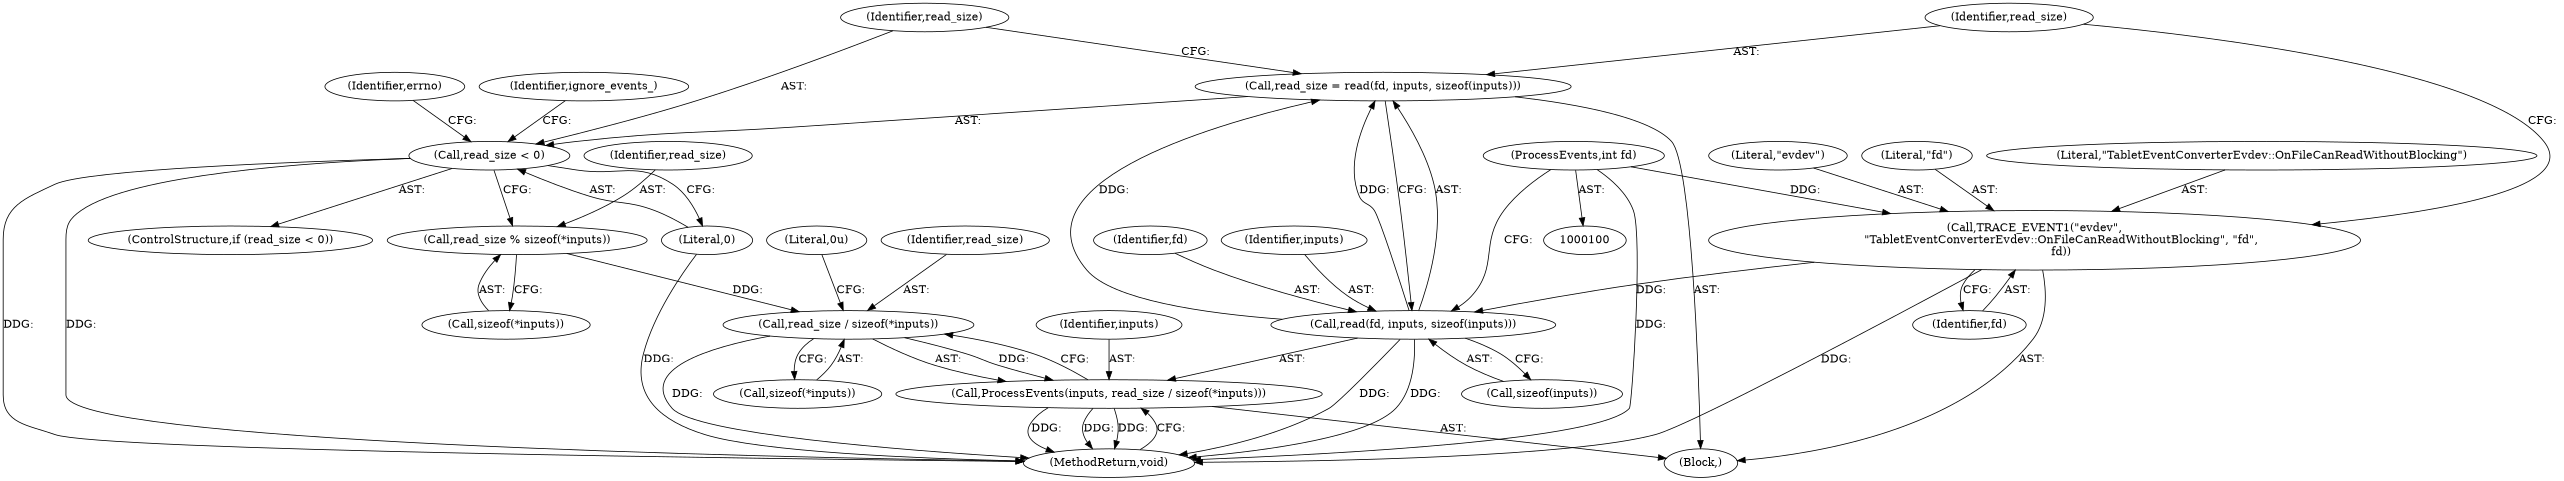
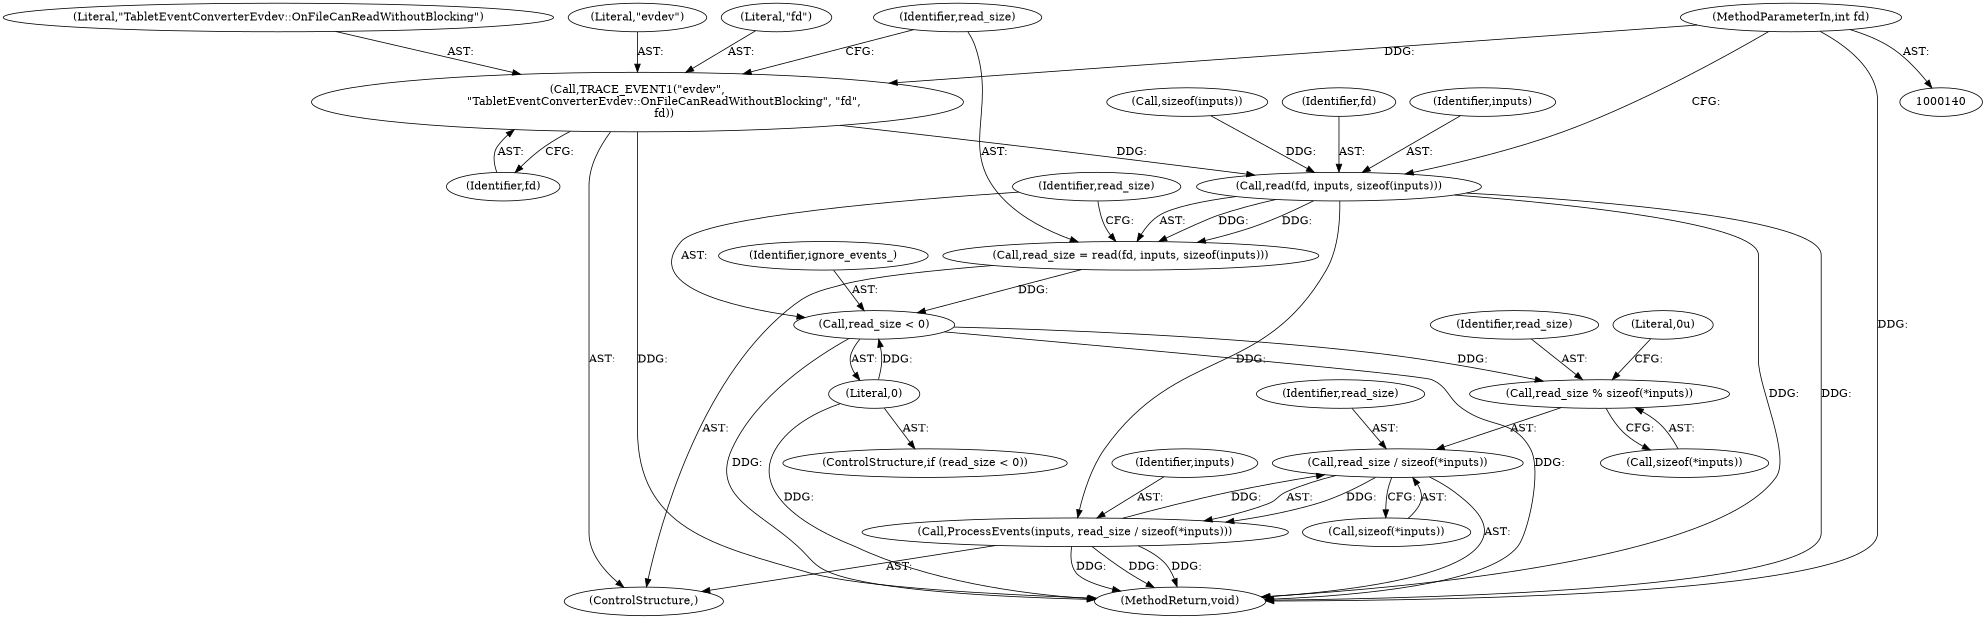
node "(Identifier,errno)": removed
edge "(Identifier,ignore_events_)" -> "(Call,read_size < 0)": label "CFG: " -> "AST: "
edge "(Call,read_size = read(fd, inputs, sizeof(inputs)))" -> "(Call,read_size < 0)": label "AST: " -> "DDG: "
node "(ProcessEvents,int fd)": label "(ProcessEvents,int fd)" -> "(MethodParameterIn,int fd)"
edge "(Call,read_size < 0)" -> "(Call,read_size % sizeof(*inputs))": label "CFG: " -> "DDG: "
edge "(Literal,0)" -> "(Call,read_size < 0)": label "AST: " -> "DDG: "
edge "(Call,read_size < 0)" -> "(Literal,0)": label "CFG: " -> "AST: "
edge "(Call,read_size < 0)" -> "(ControlStructure,if (read_size < 0))": now "(Literal,0)" -> "(ControlStructure,if (read_size < 0))"
edge "(Call,read_size = read(fd, inputs, sizeof(inputs)))" -> "(Call,read(fd, inputs, sizeof(inputs)))": removed, label "CFG:"
node "1000100": label "1000100" -> "1000140"
edge "(Literal,0u)" -> "(Call,read_size / sizeof(*inputs))": now "(Literal,0u)" -> "(Call,read_size % sizeof(*inputs))"
edge "(Call,read_size % sizeof(*inputs))" -> "(Call,read_size / sizeof(*inputs))": label "DDG: " -> "AST: "
edge "(Call,read(fd, inputs, sizeof(inputs)))" -> "(Call,sizeof(inputs))": removed, label "CFG:"
edge "(Call,ProcessEvents(inputs, read_size / sizeof(*inputs)))" -> "(Call,read_size / sizeof(*inputs))": label "CFG: " -> "DDG: "
edge "(Call,read(fd, inputs, sizeof(inputs)))" -> "(Call,ProcessEvents(inputs, read_size / sizeof(*inputs)))": label "AST: " -> "DDG: "
edge "(Call,sizeof(inputs))" -> "(Call,read(fd, inputs, sizeof(inputs)))": label "AST: " -> "DDG: "
edge "(Call,read_size / sizeof(*inputs))" -> "(MethodReturn,void)": label "DDG: " -> "AST: "
edge "(MethodReturn,void)" -> "(Call,ProcessEvents(inputs, read_size / sizeof(*inputs)))": removed, label "CFG:"
node "(Block,)": label "(Block,)" -> "(ControlStructure,)"
